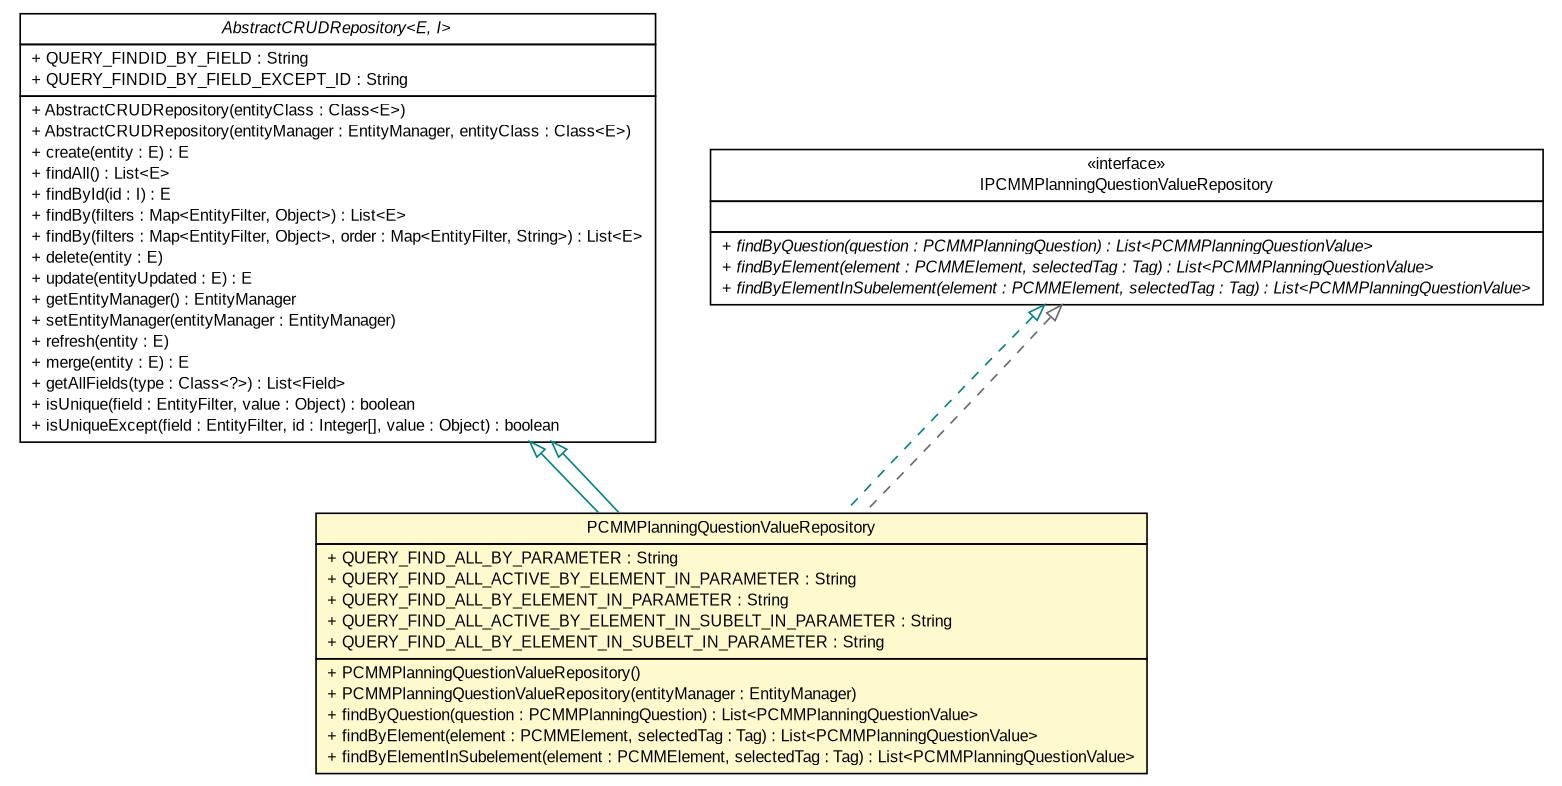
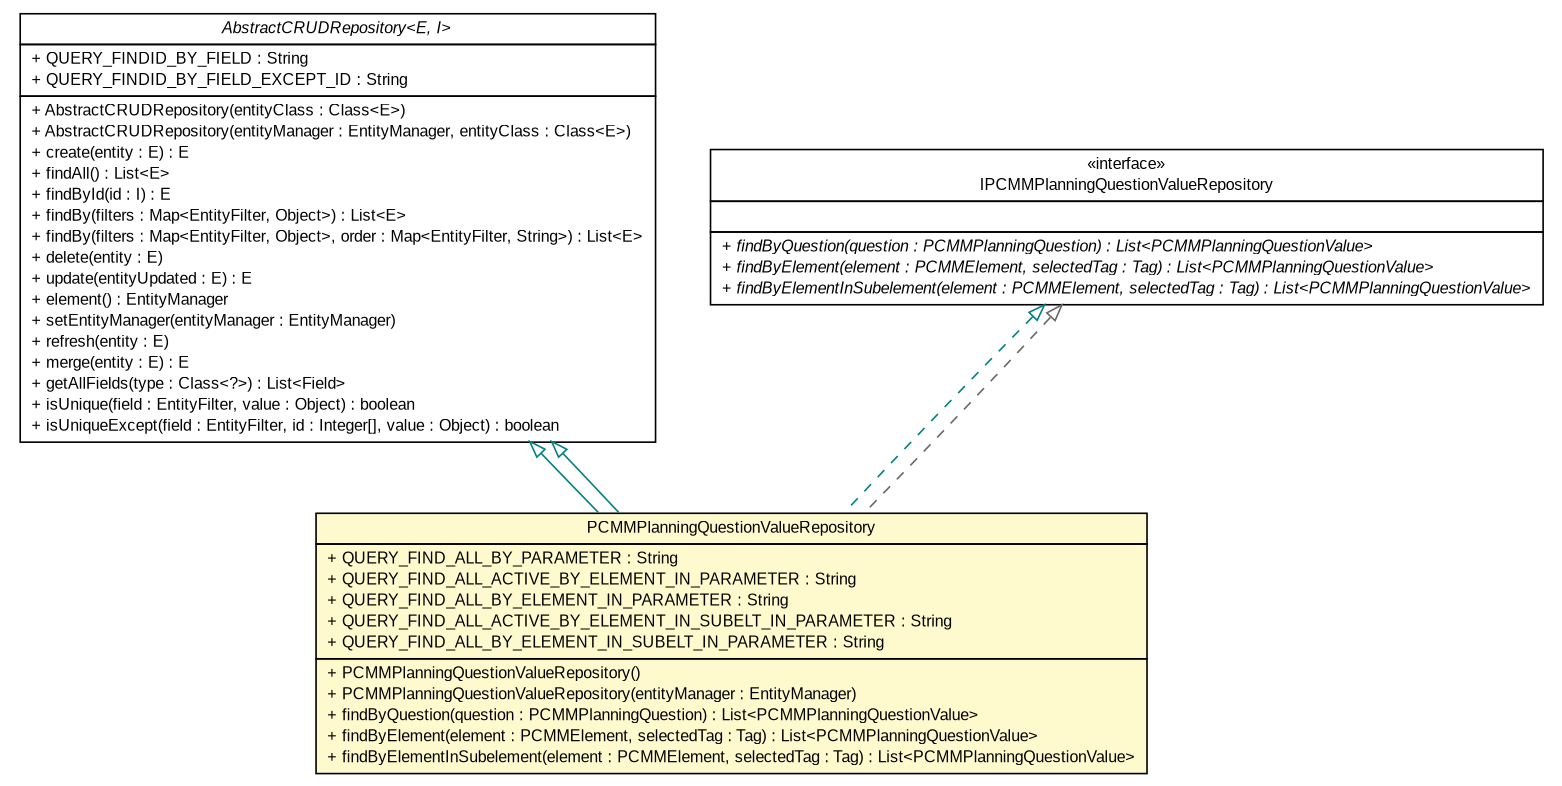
node "AbstractCRUDRepository<E, I>": text "+ getEntityManager() : EntityManager" -> "+ element() : EntityManager"
